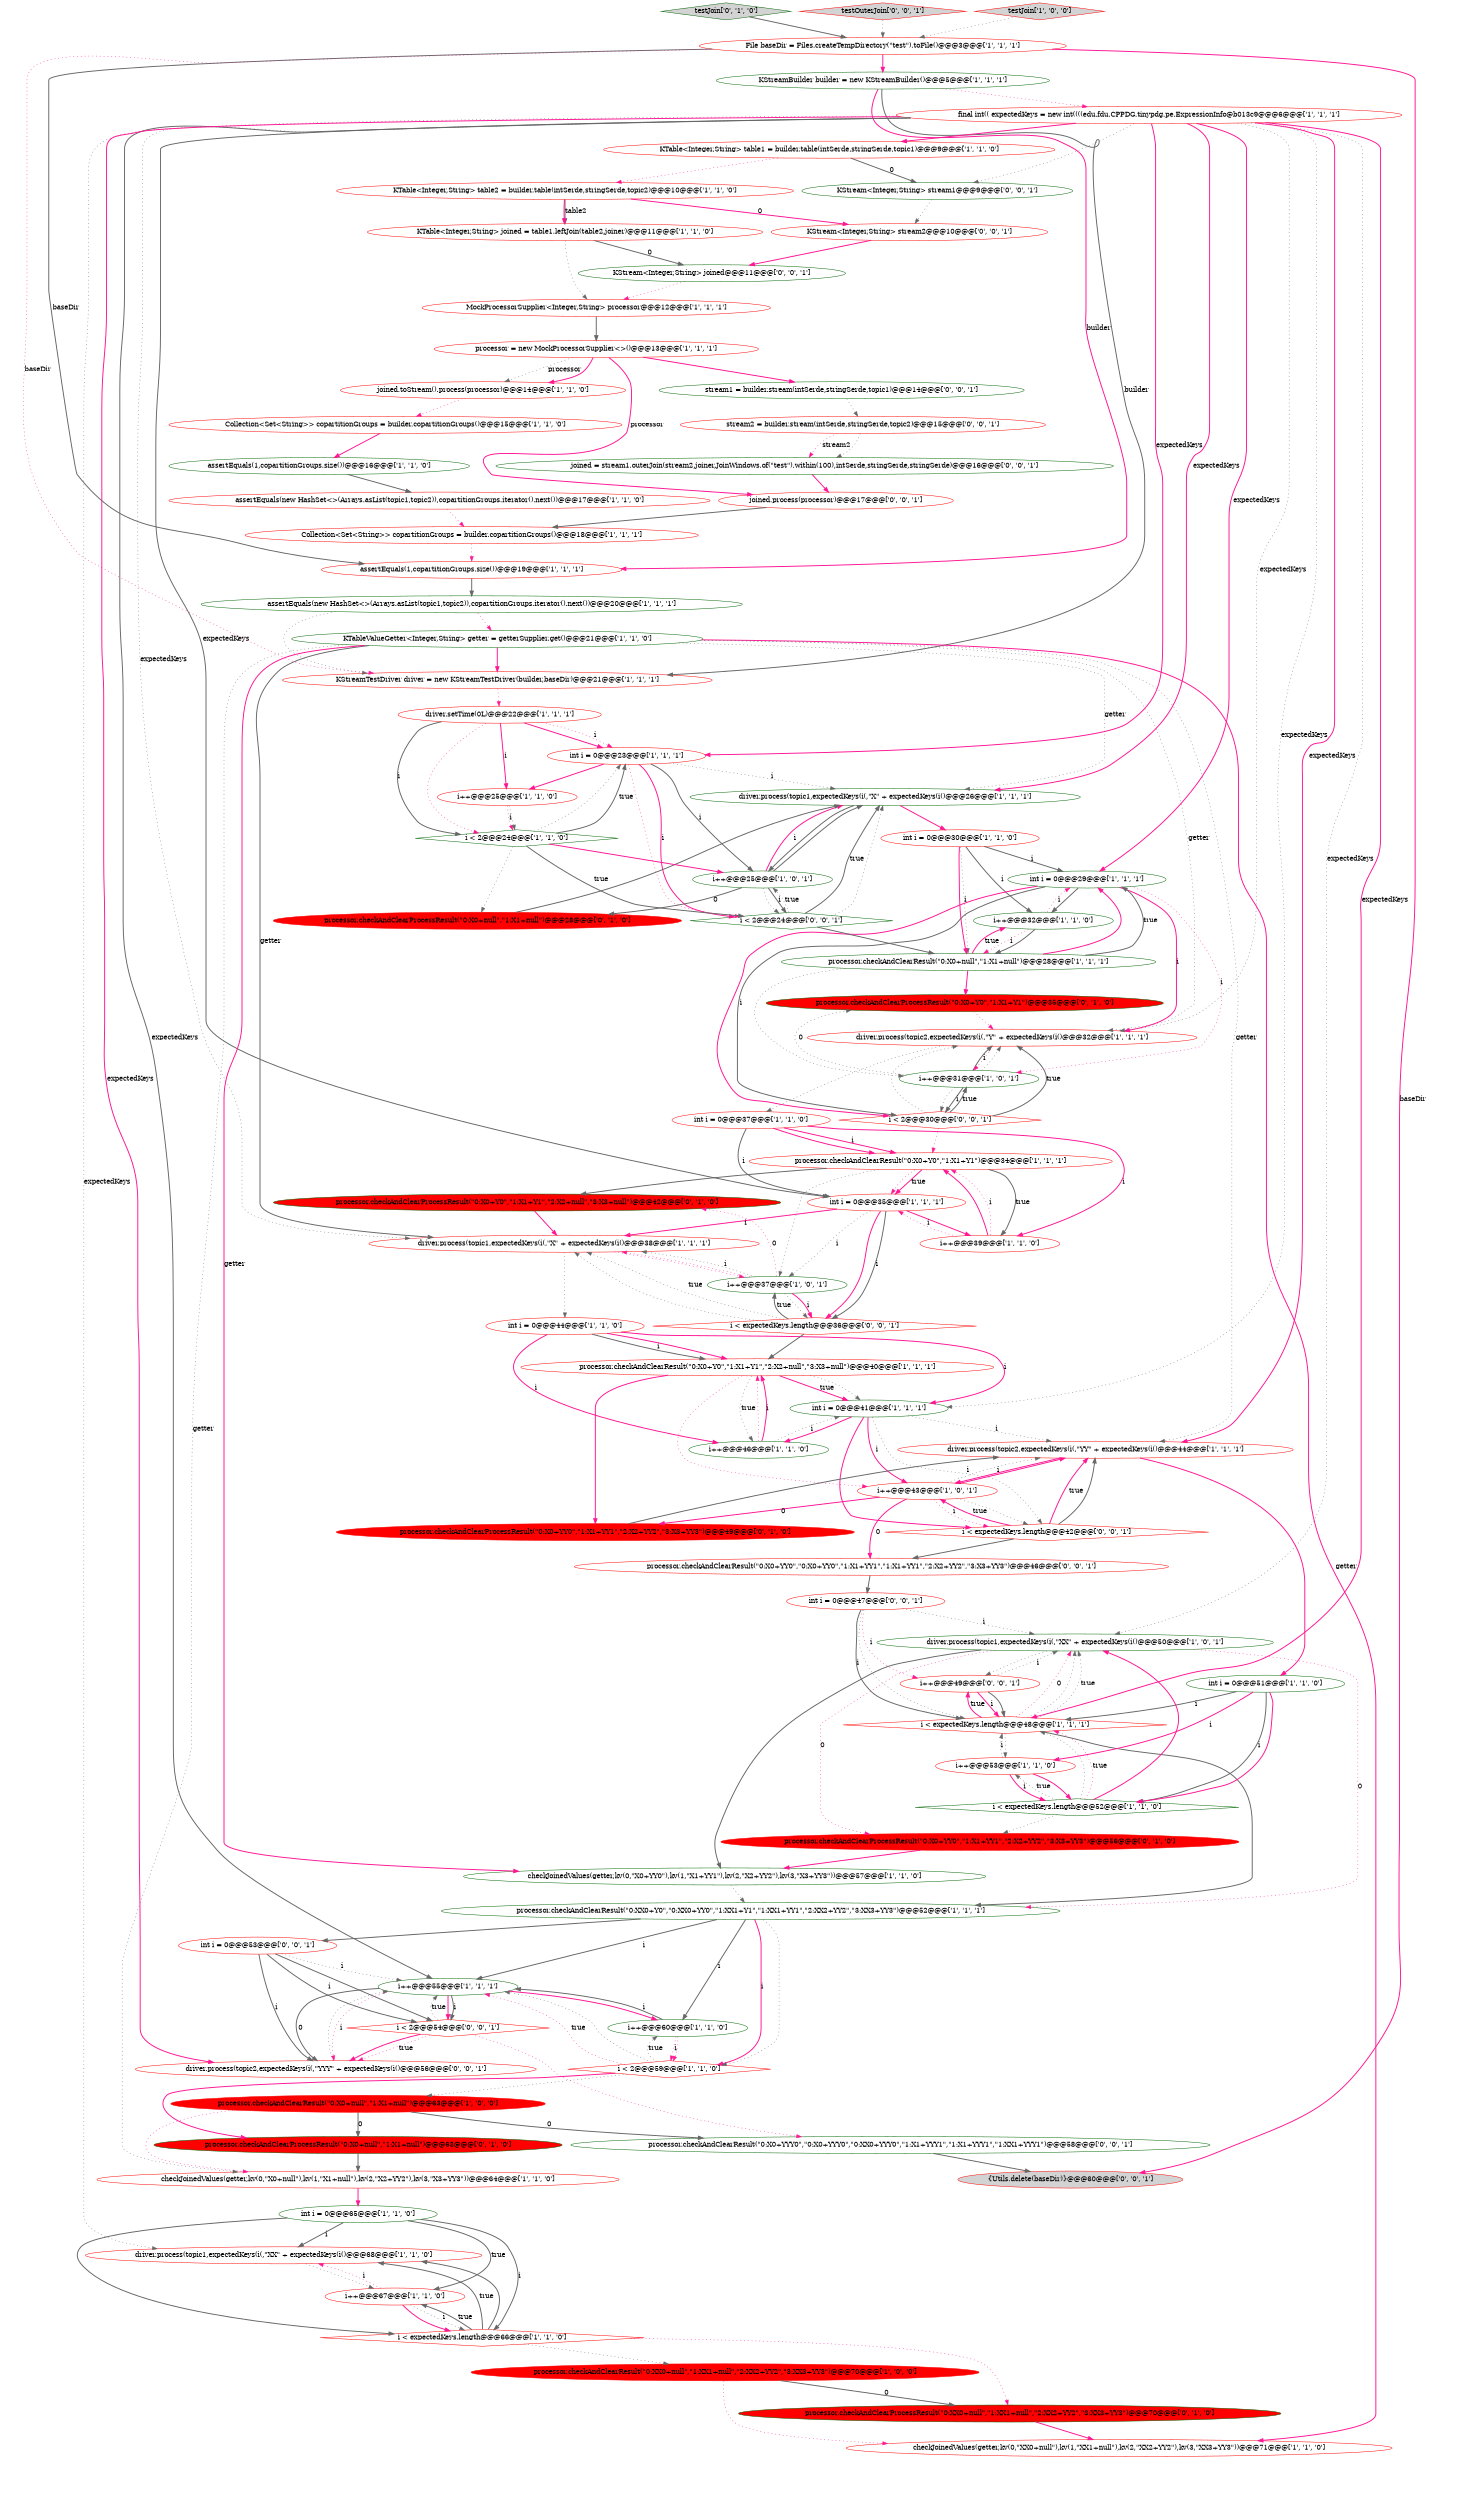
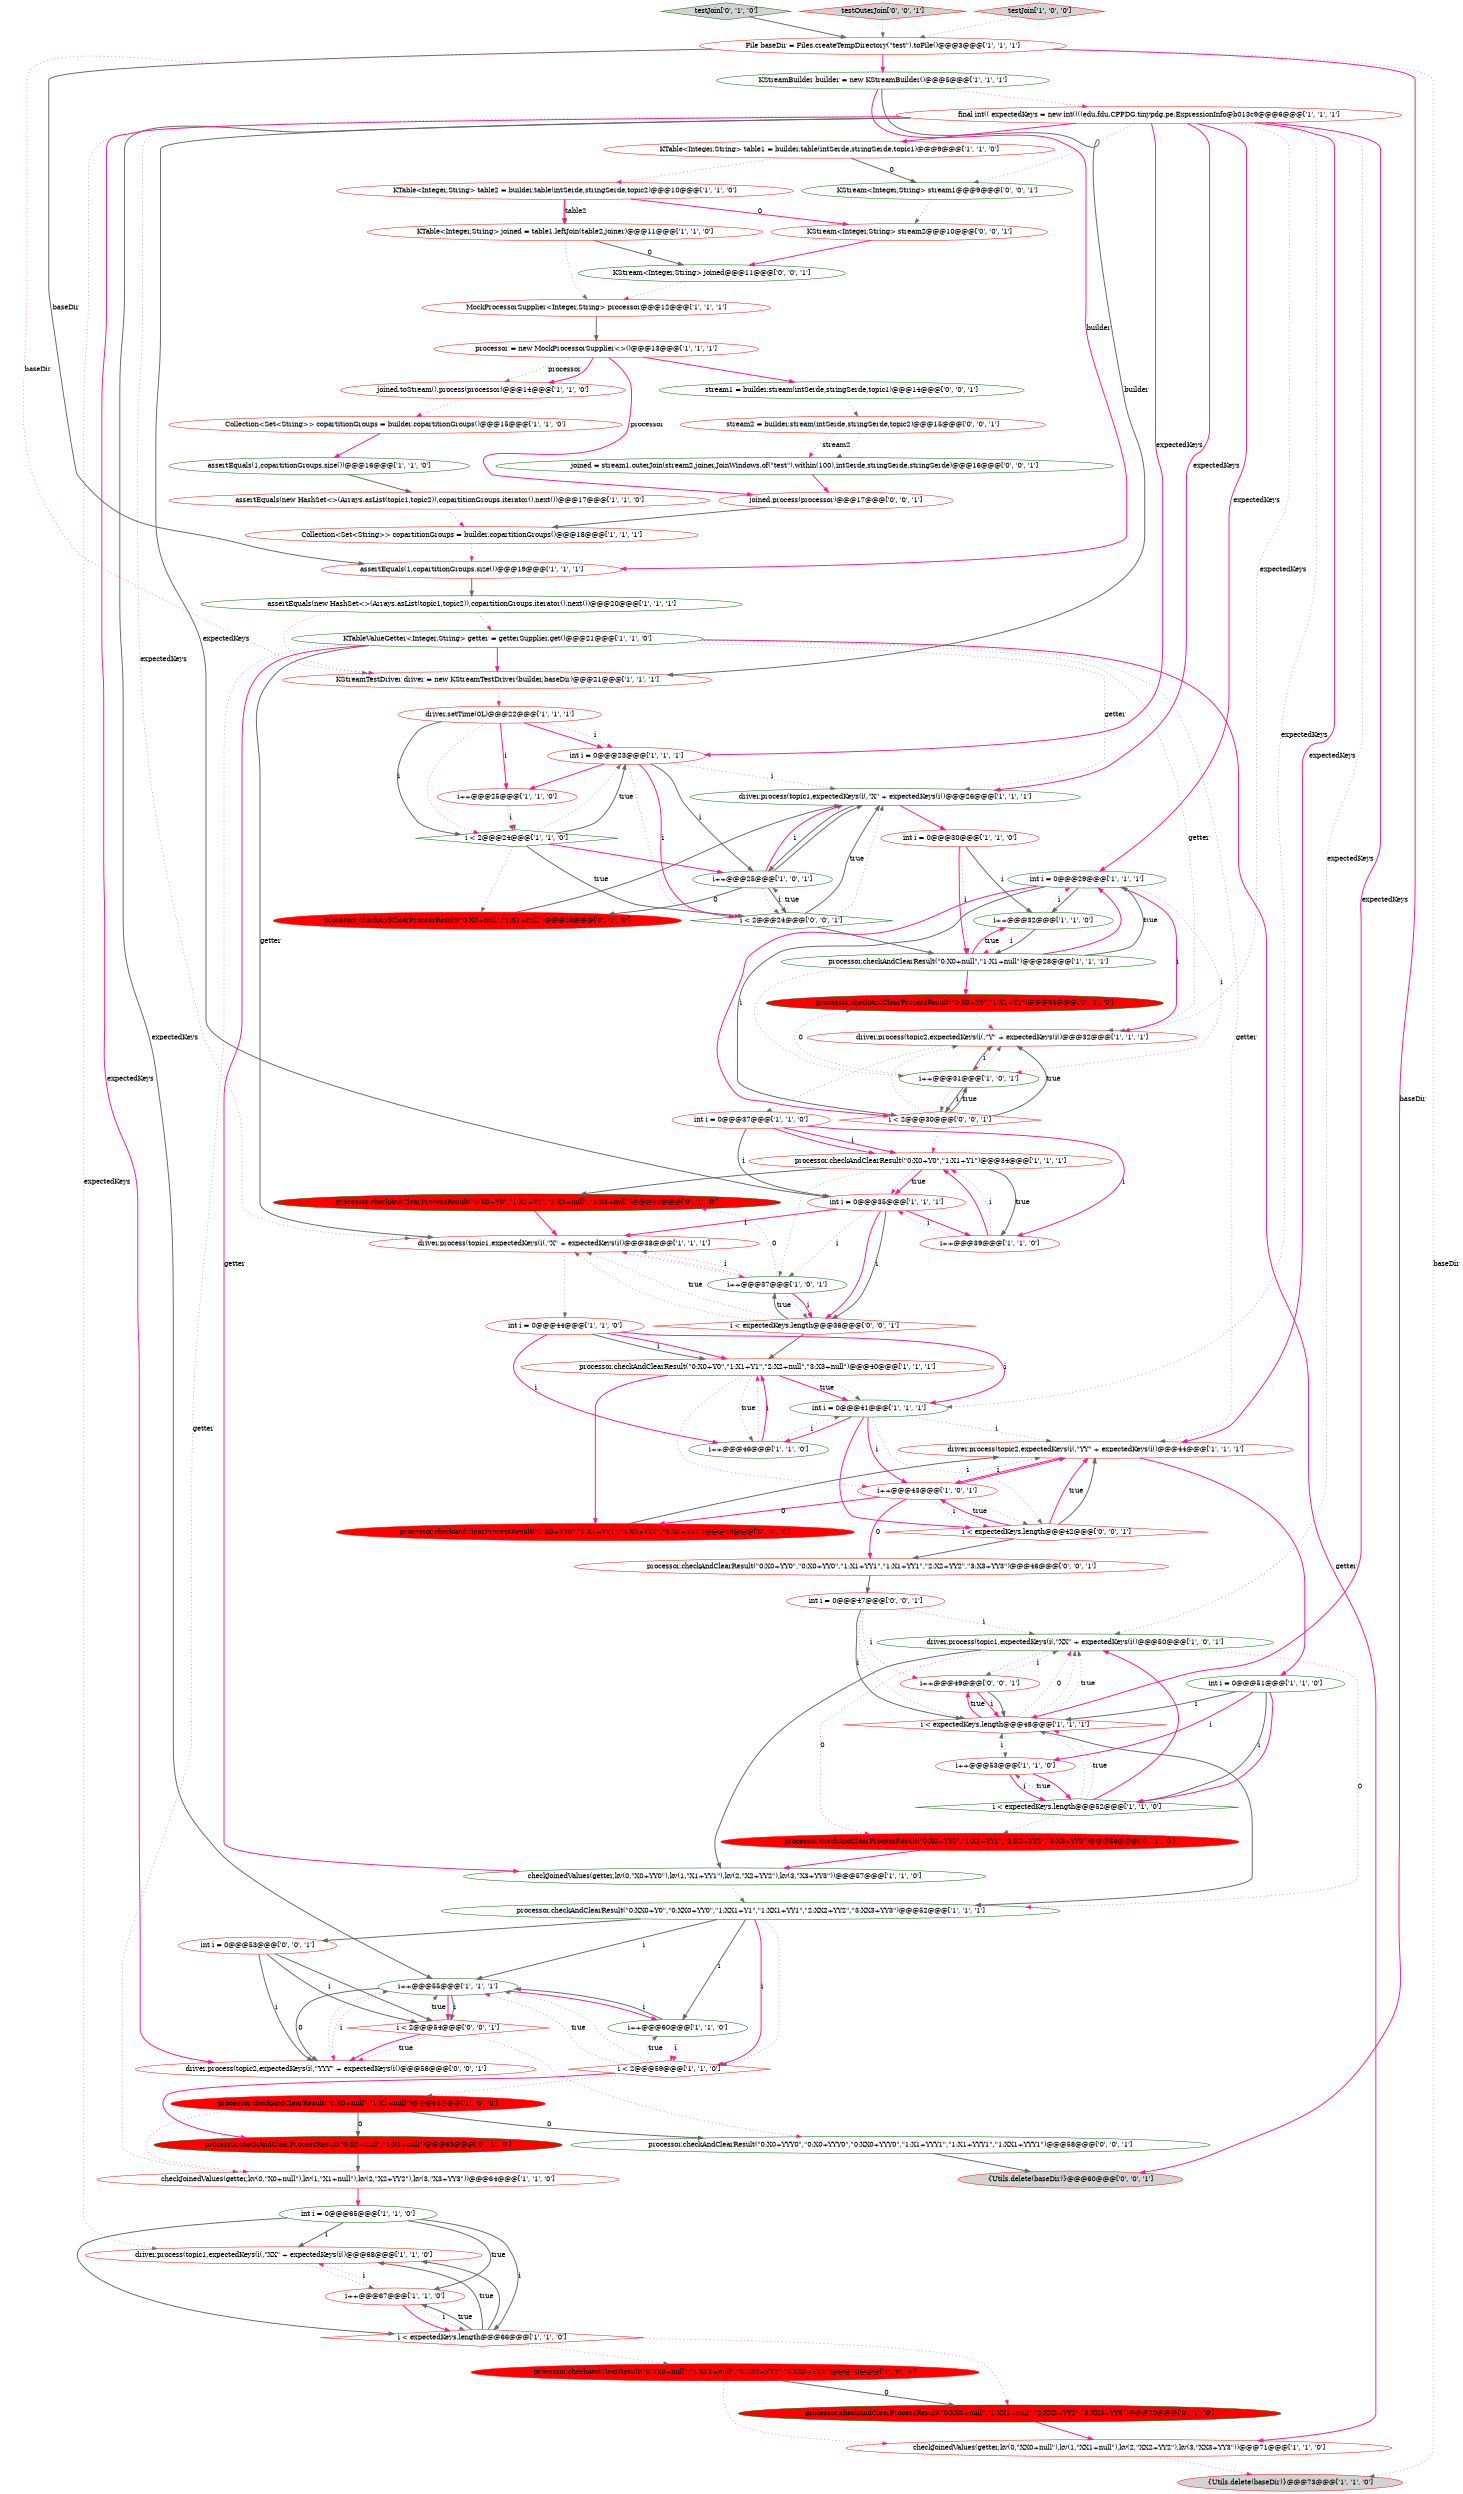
edge "int i = 0@@@30@@@['1', '1', '0']" -> "int i = 0@@@29@@@['1', '1', '1']": removed, label "i"
edge "int i = 0@@@53@@@['0', '0', '1']" -> "i++@@@55@@@['1', '1', '1']": removed, label "i"
node "{Utils.delete(baseDir)}@@@73@@@['1', '1', '0']": added
